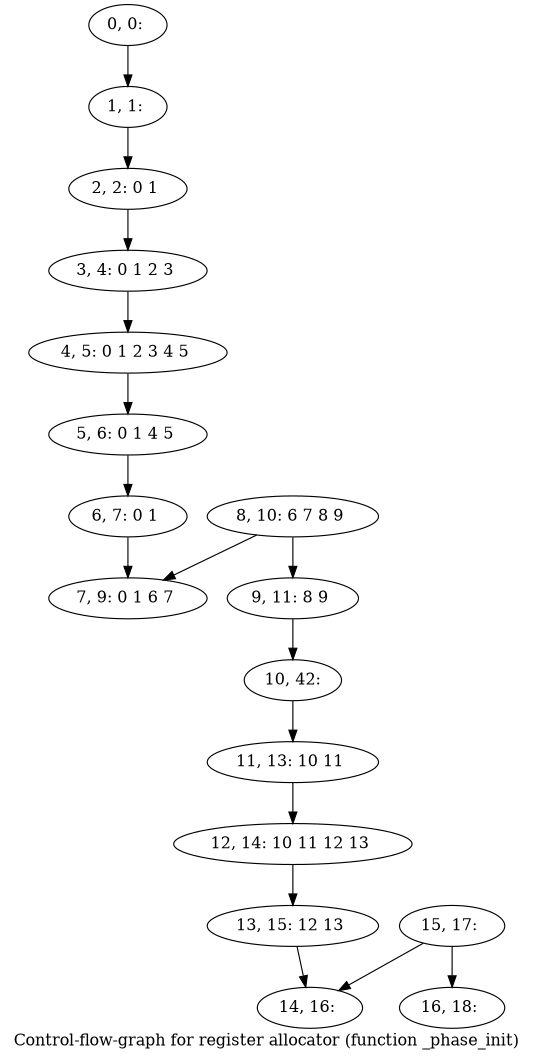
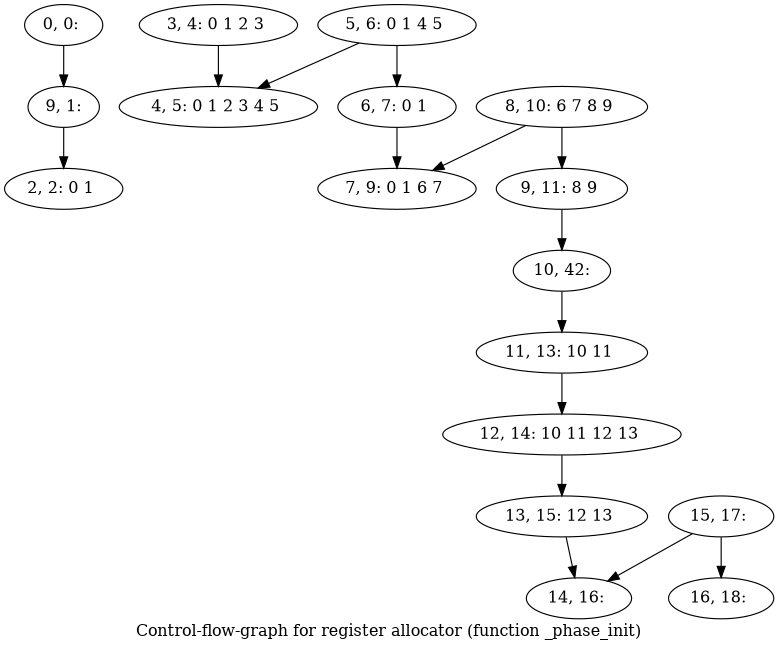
node "1, 1:": label "1, 1:" -> "9, 1:"
edge "2, 2: 0 1" -> "3, 4: 0 1 2 3": removed
edge "4, 5: 0 1 2 3 4 5" -> "5, 6: 0 1 4 5": reversed
